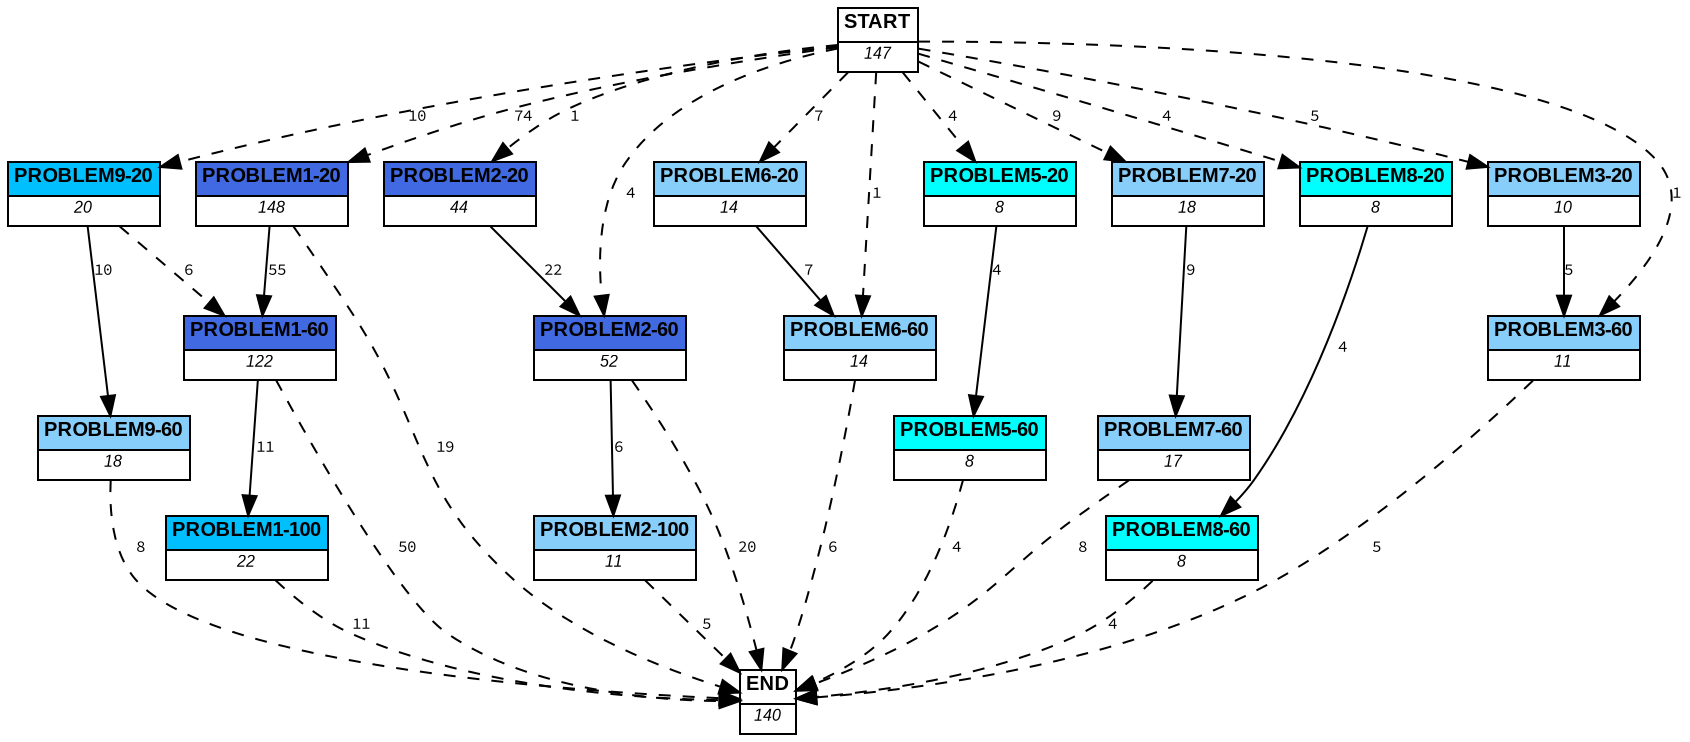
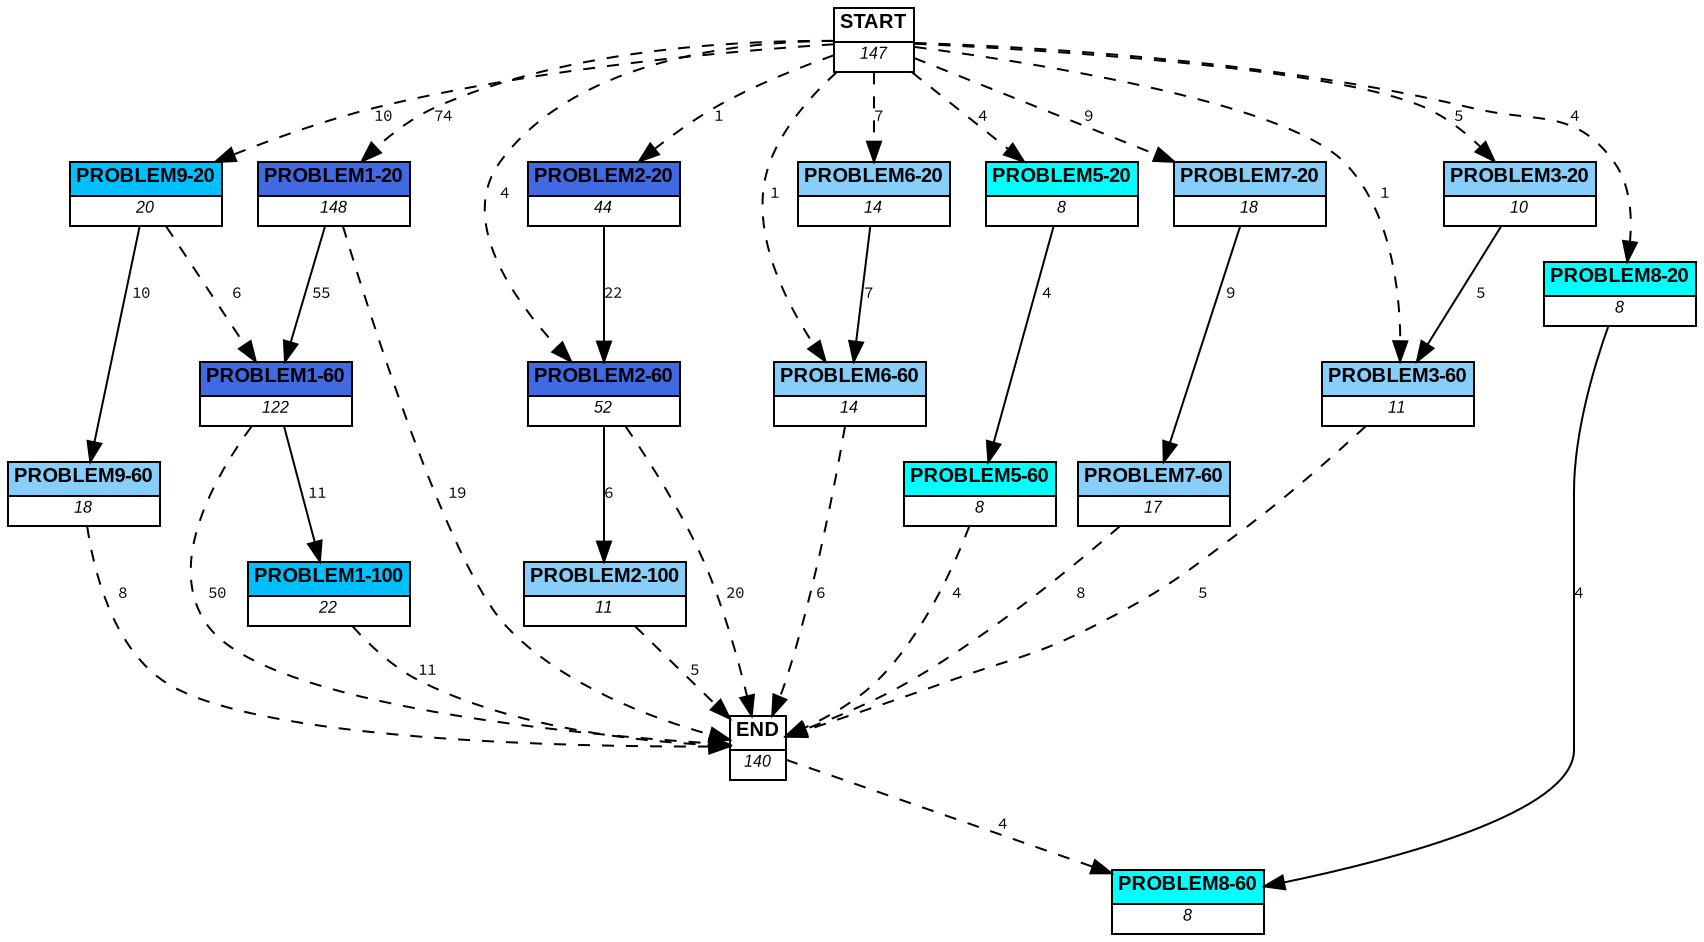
edge "PROBLEM8-60" -> "END": reversed
